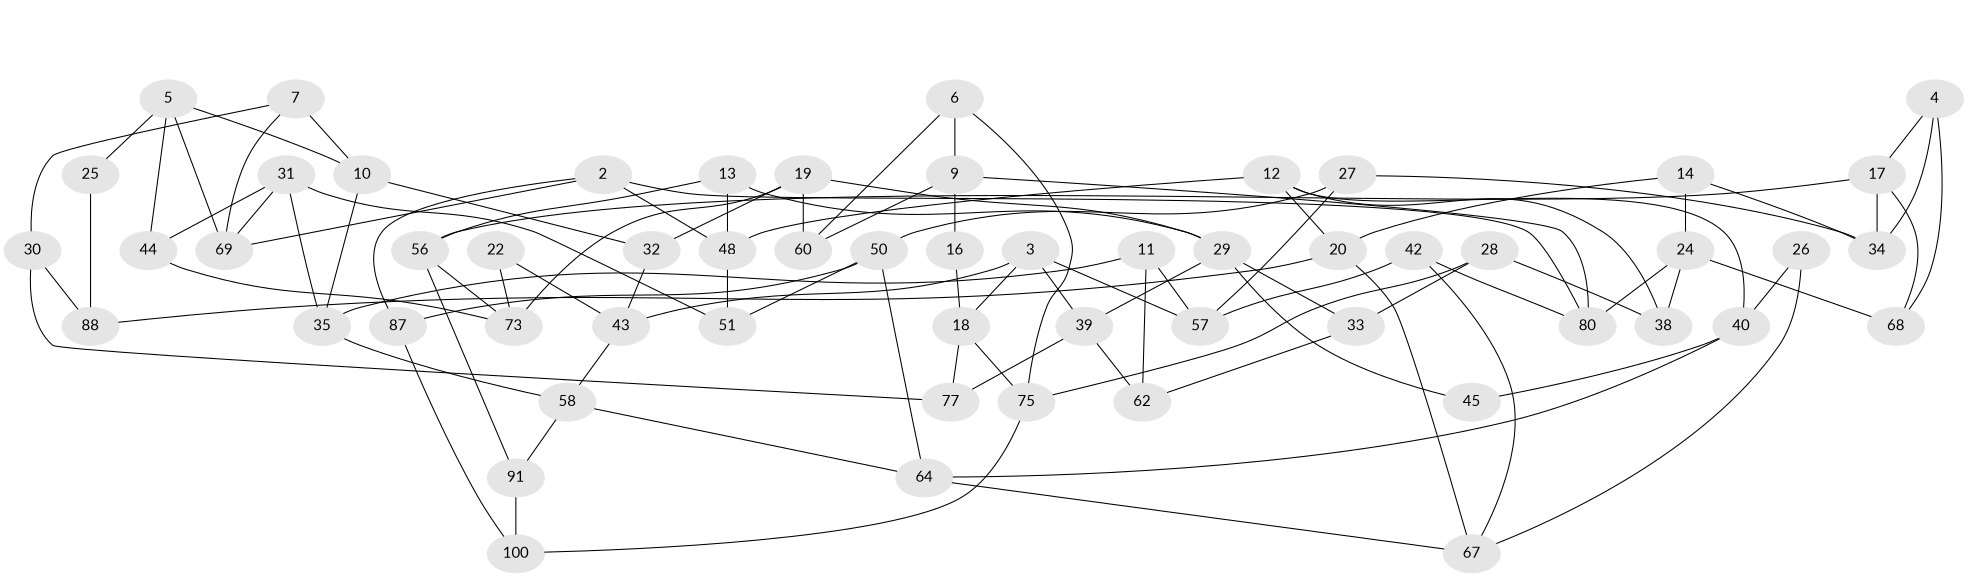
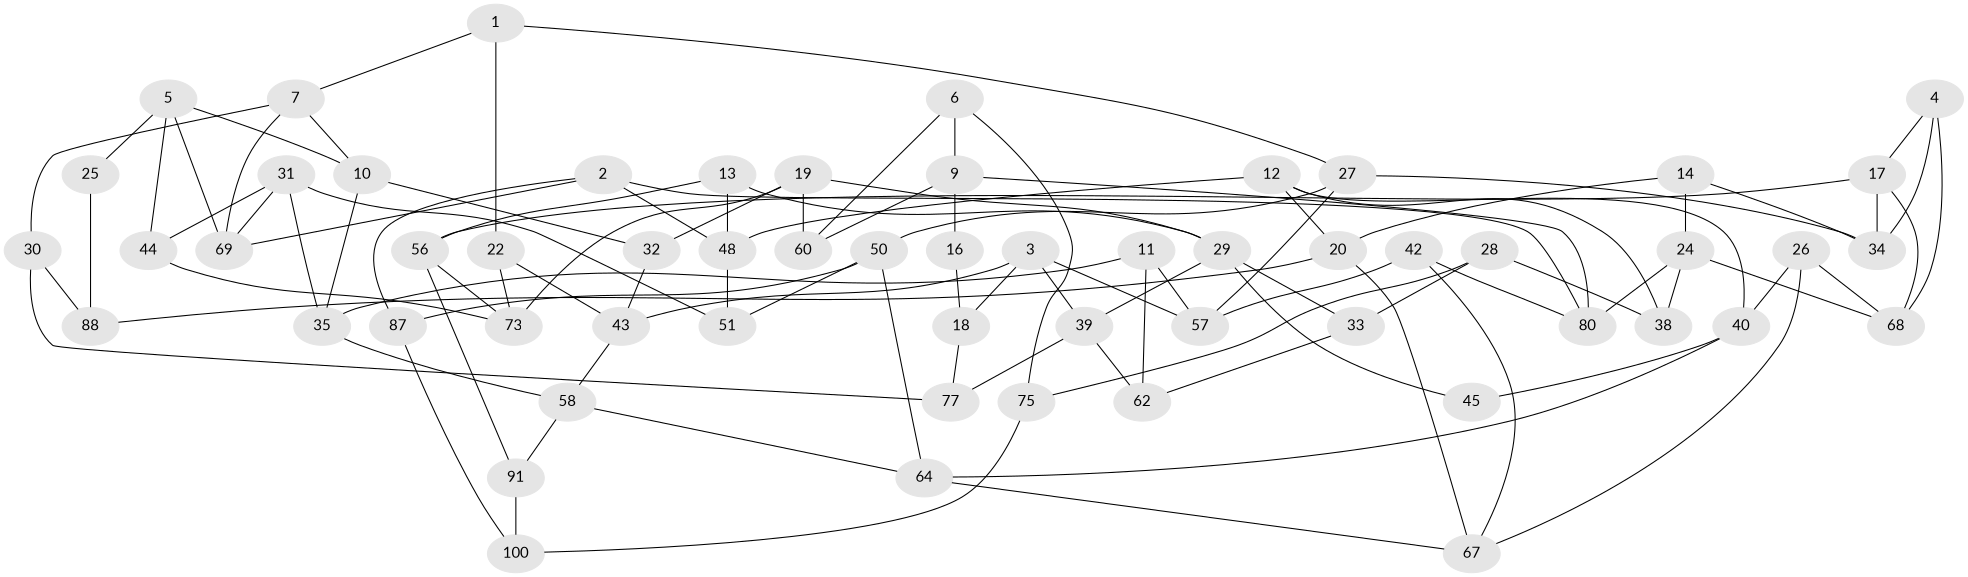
node "1": added
edge "26" -- "68": added
edge "18" -- "75": removed
